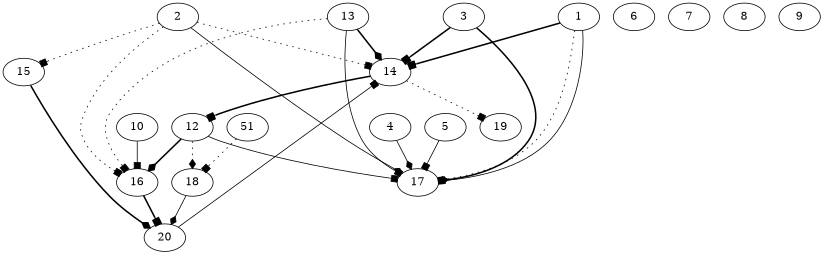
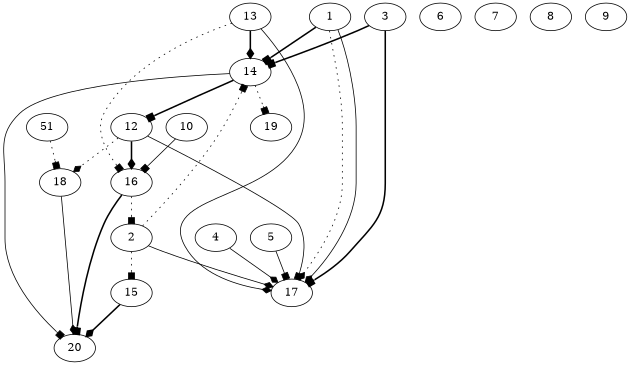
edge "2" -> "16": reversed
edge "13" -> "17": arrowhead box -> diamond
edge "20" -> "14": reversed
